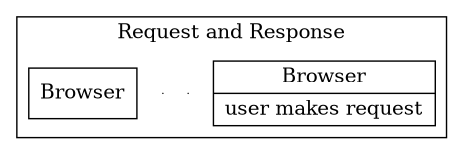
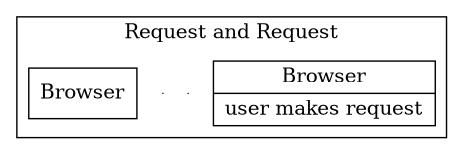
cluster "Request and Response": label "Request and Response" -> "Request and Request"
